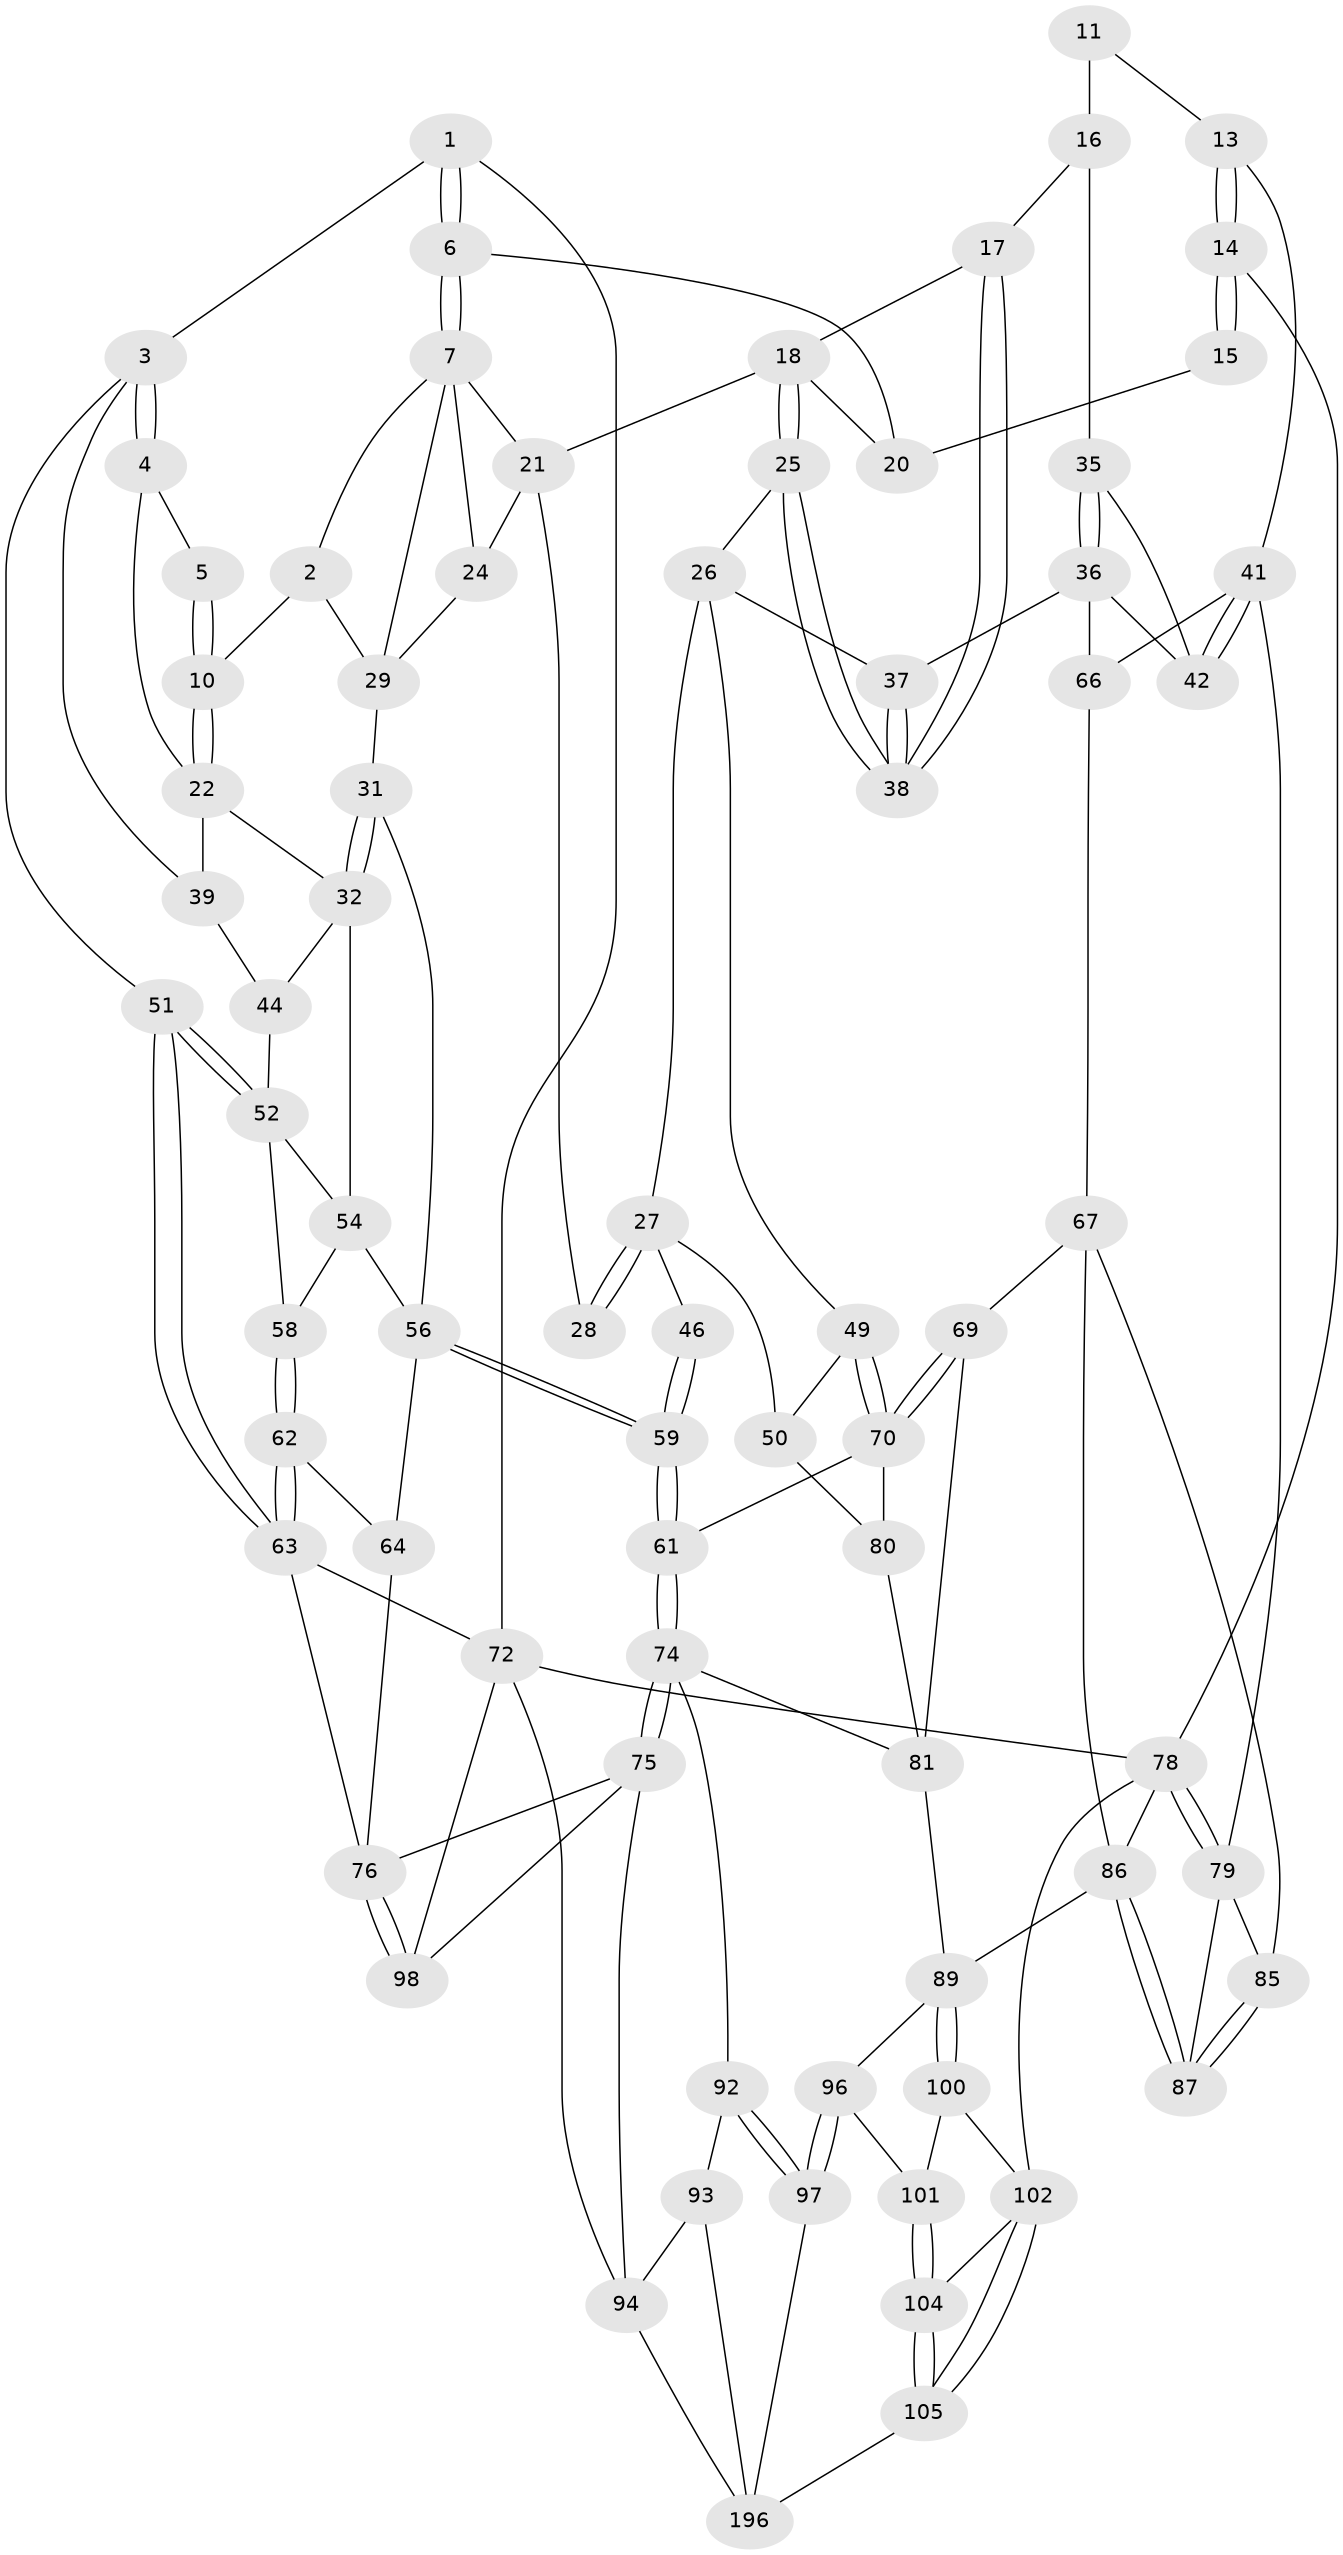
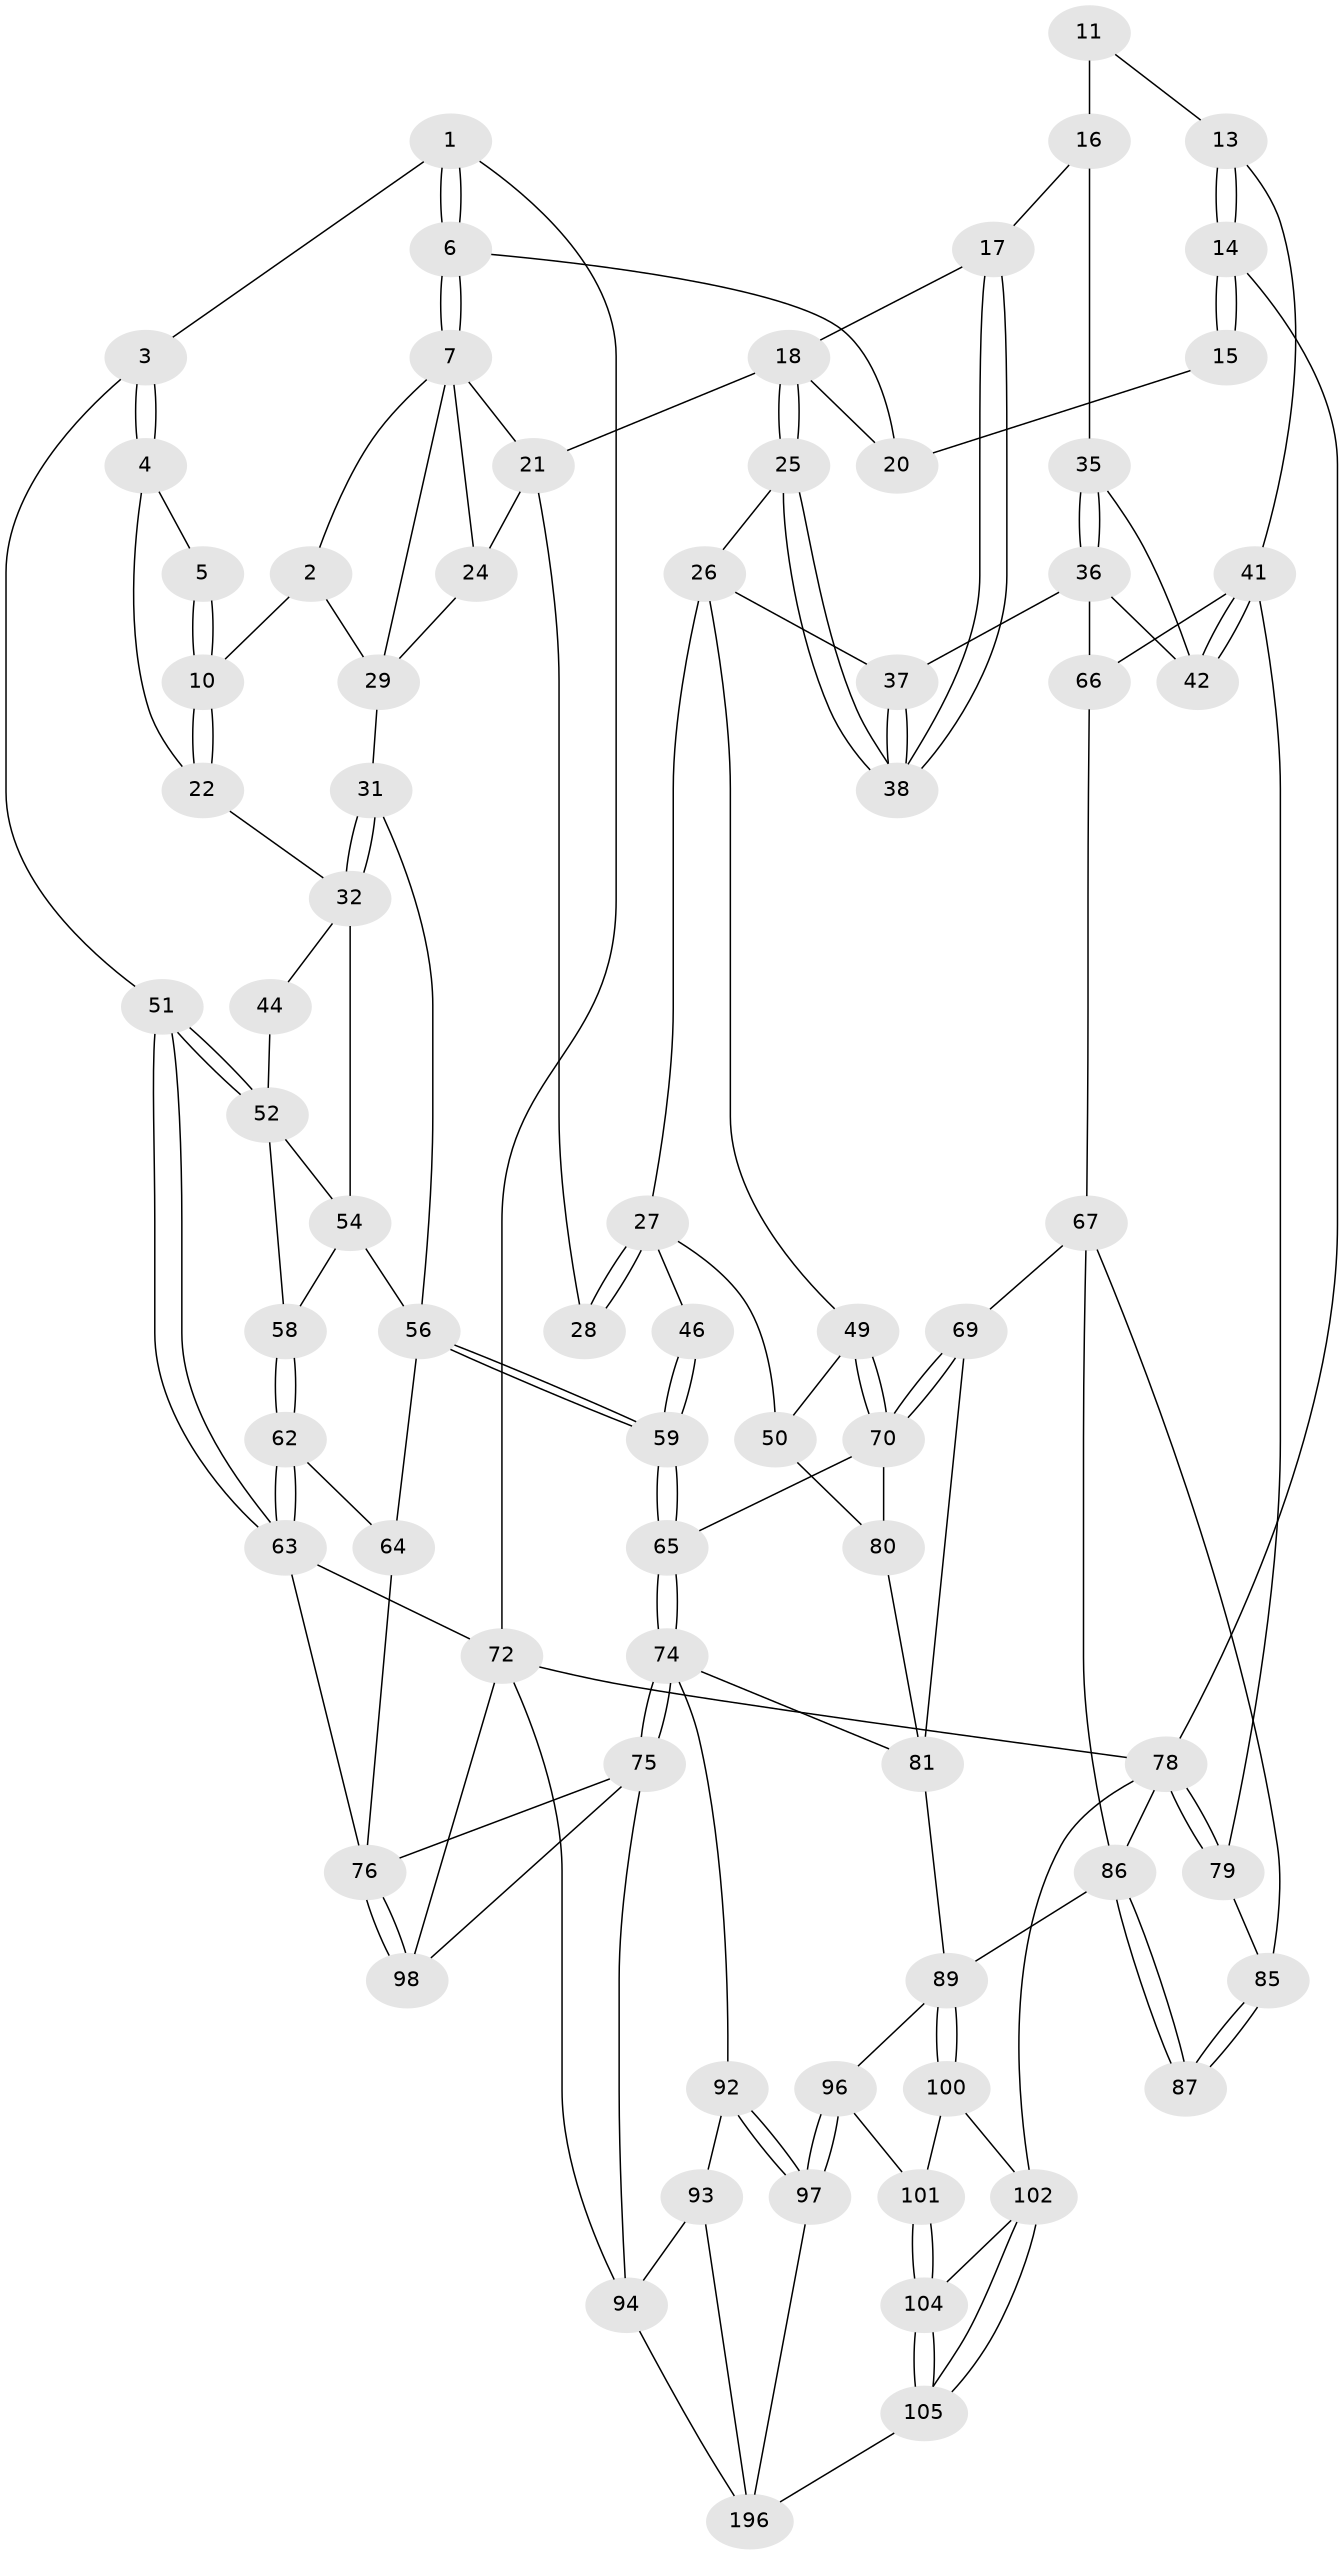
node "39": removed
node "61": label "61" -> "65"
edge "79" -- "87": removed
